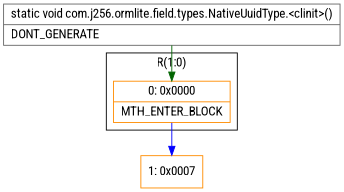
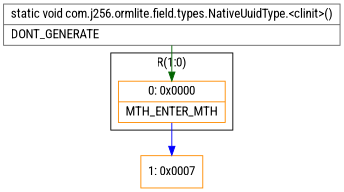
node "0: 0x0000": text "MTH_ENTER_BLOCK" -> "MTH_ENTER_MTH"
